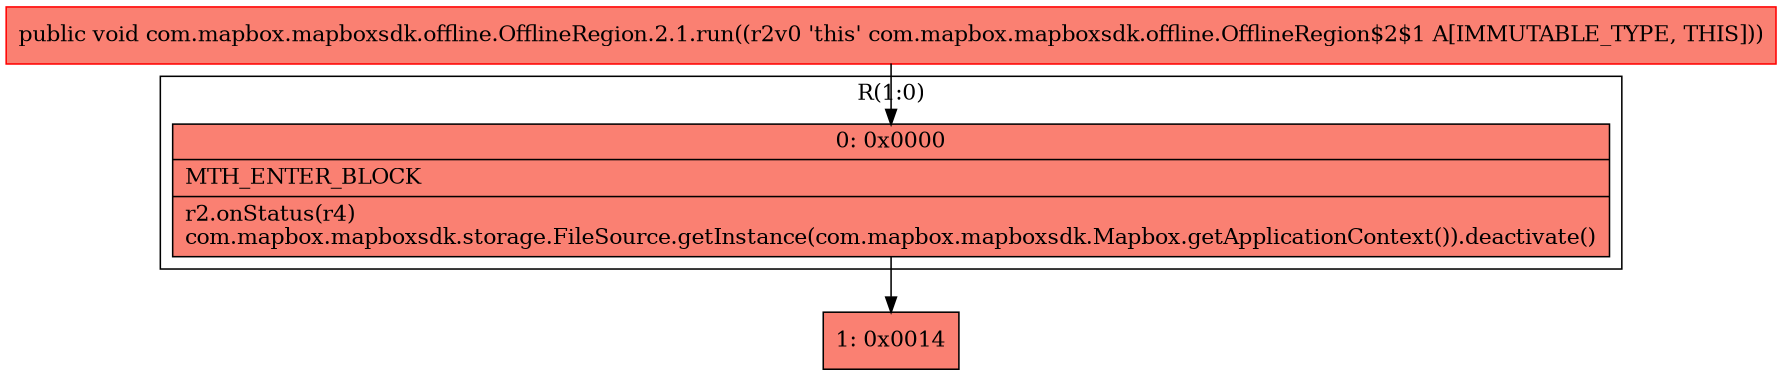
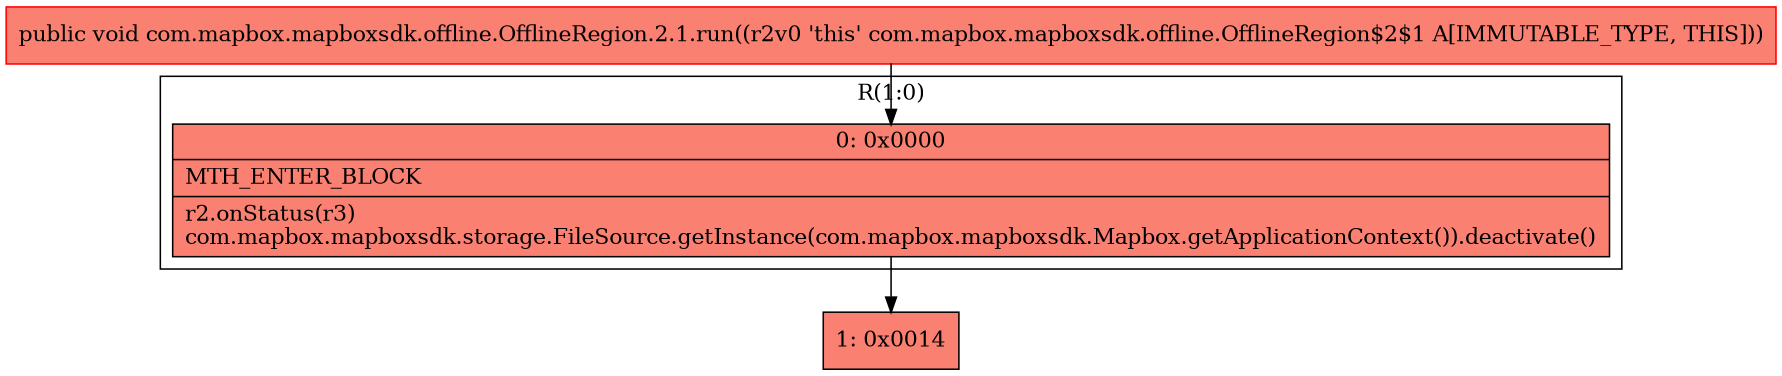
node "0: 0x0000": text "r2.onStatus(r4)" -> "r2.onStatus(r3)"
